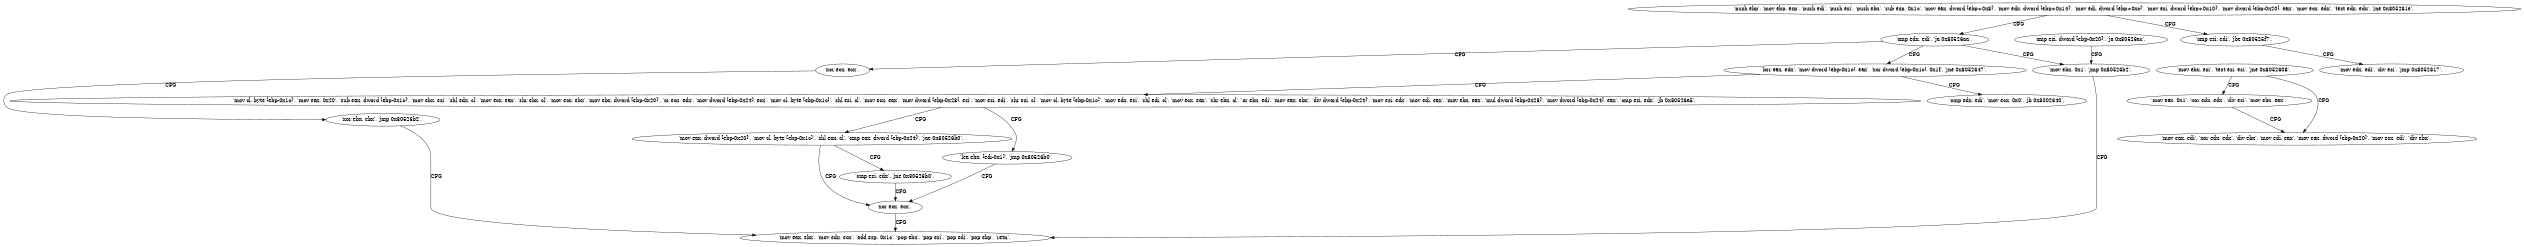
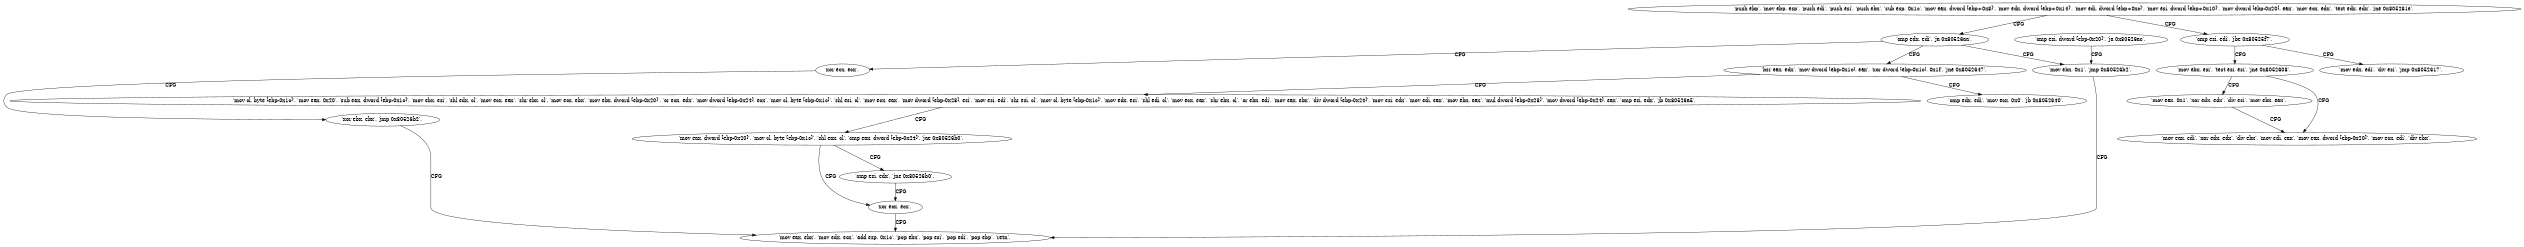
edge "'cmp esi, edi', 'jbe 0x80525f7'," -> "'mov ebx, esi', 'test esi, esi', 'jne 0x8052608',": added, label "CFG"
node "'cmp edx, edi', 'mov ecx, 0x0', 'jb 0x8002640',": label "'cmp edx, edi', 'mov ecx, 0x0', 'jb 0x8002640'," -> "'cmp edx, edi', 'mov ecx, 0x0', 'jb 0x8052640',"
node "'lea ebx, [edi-0x1]', 'jmp 0x80526b0',": removed
